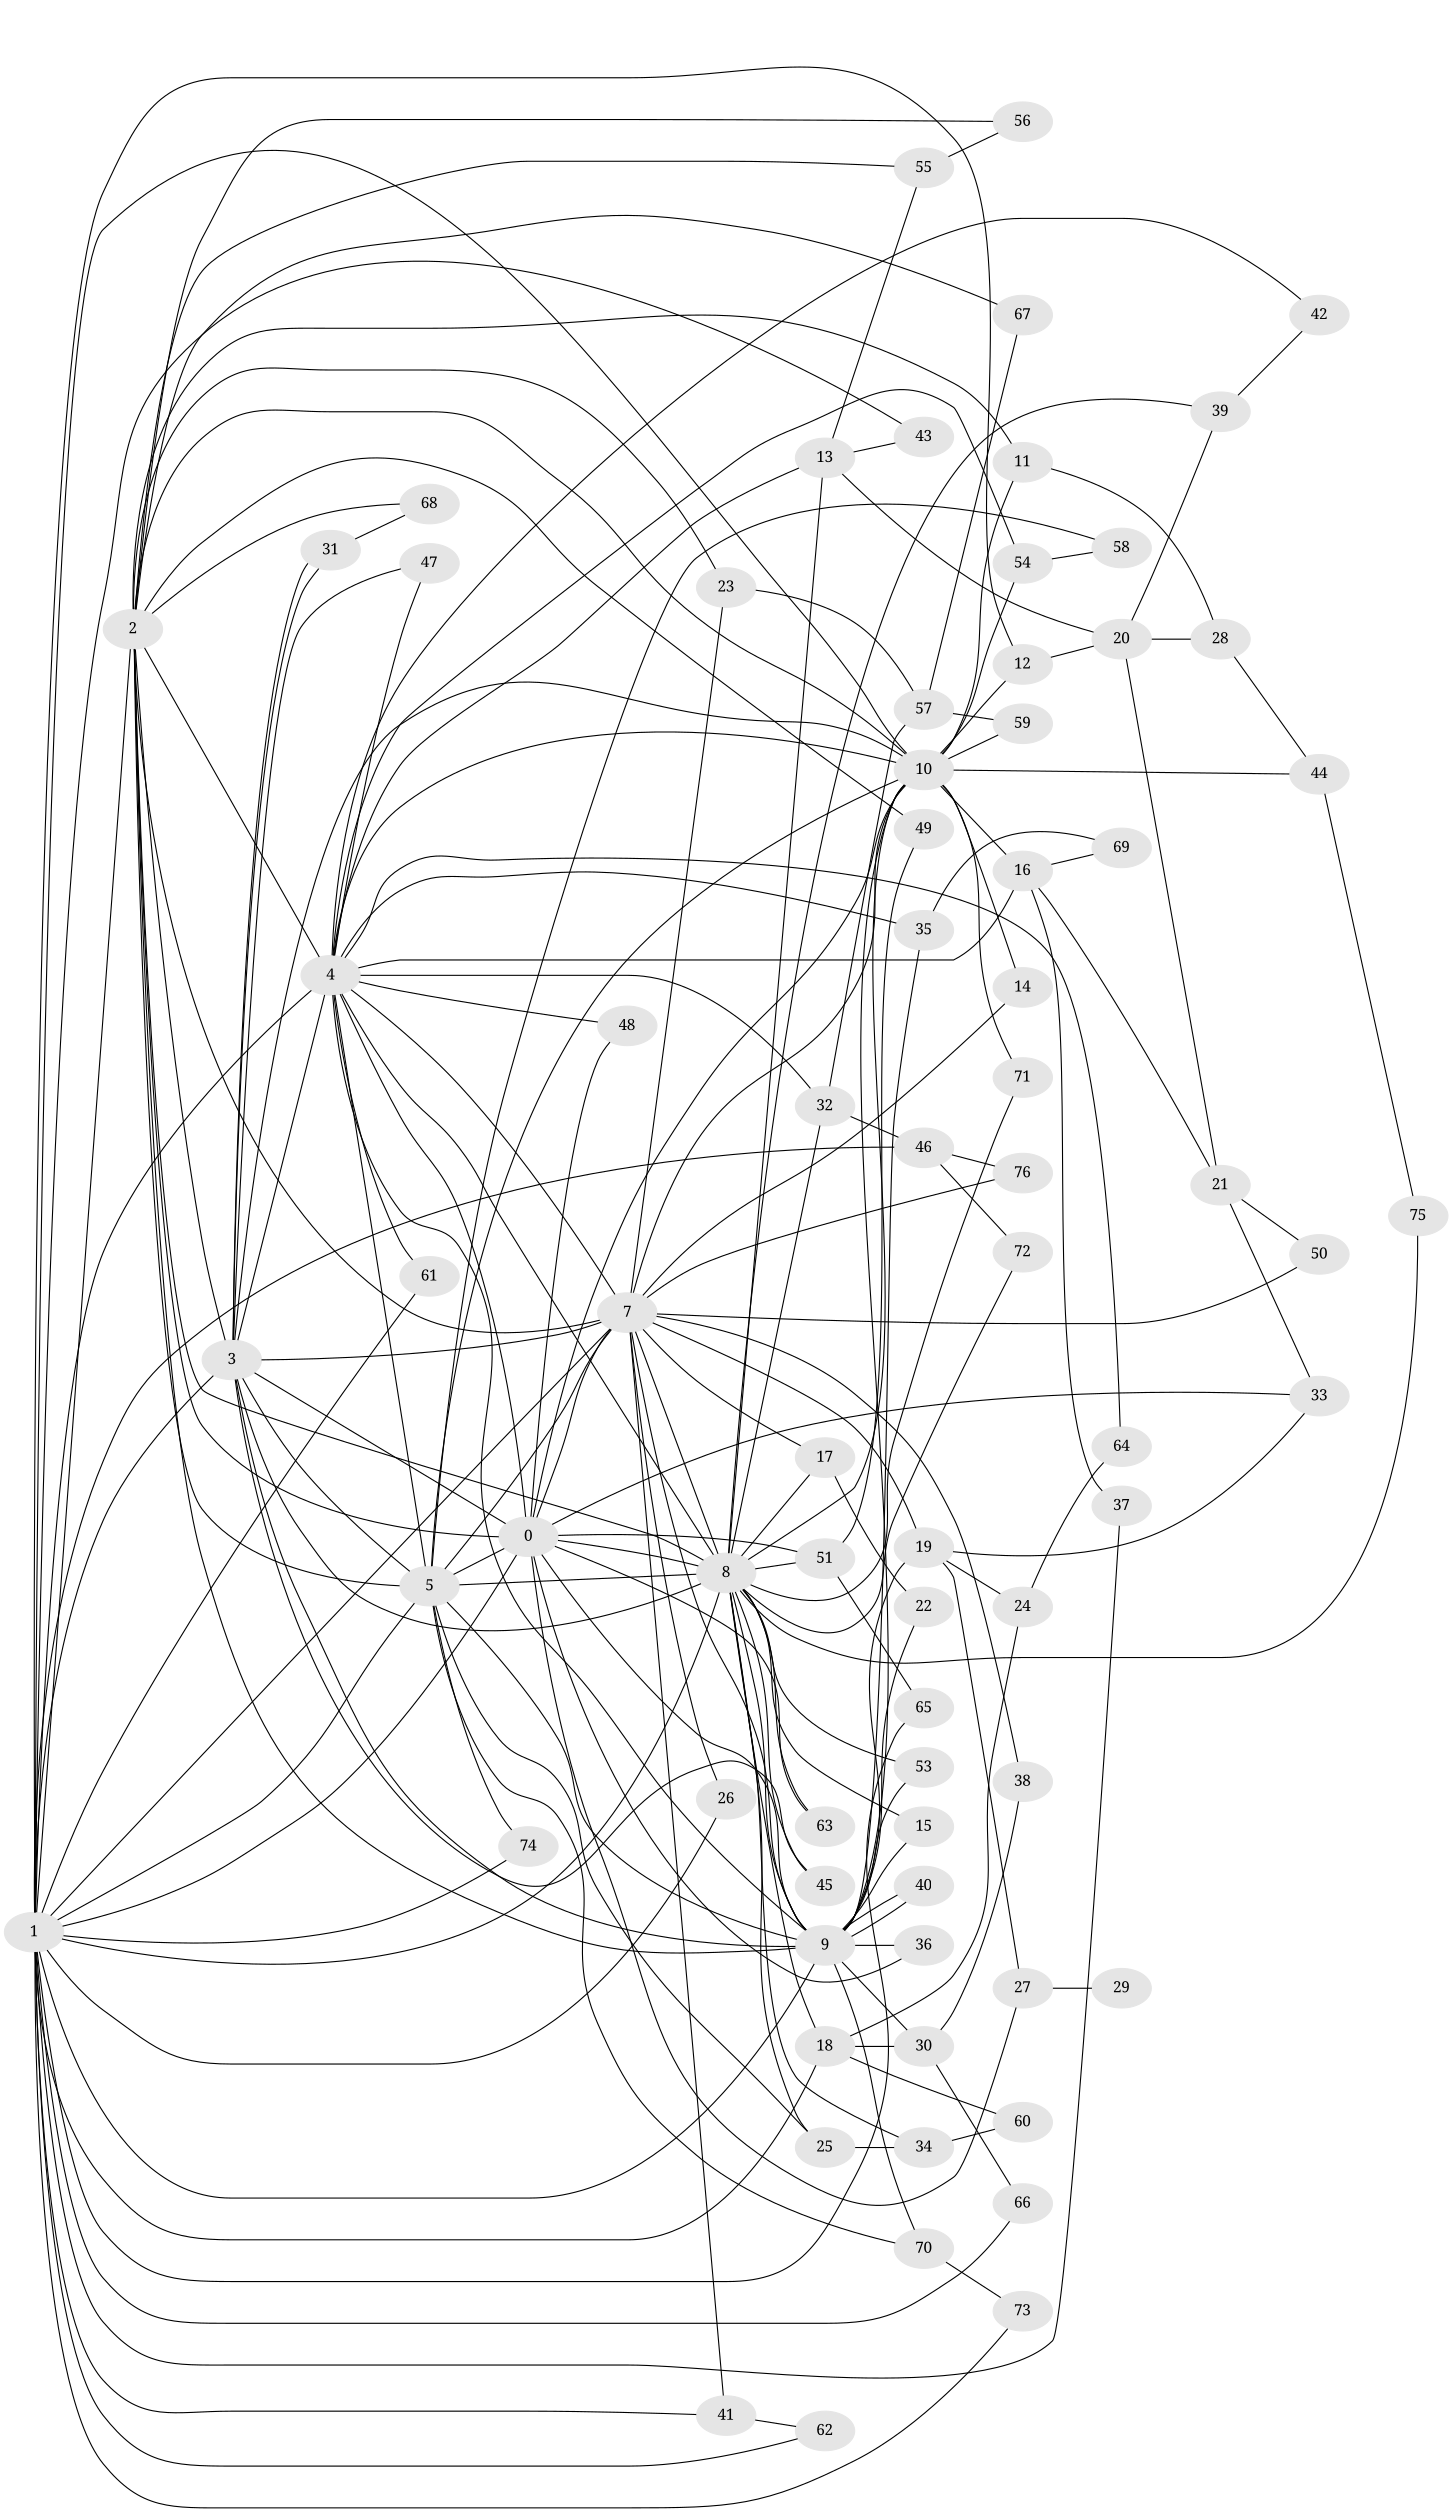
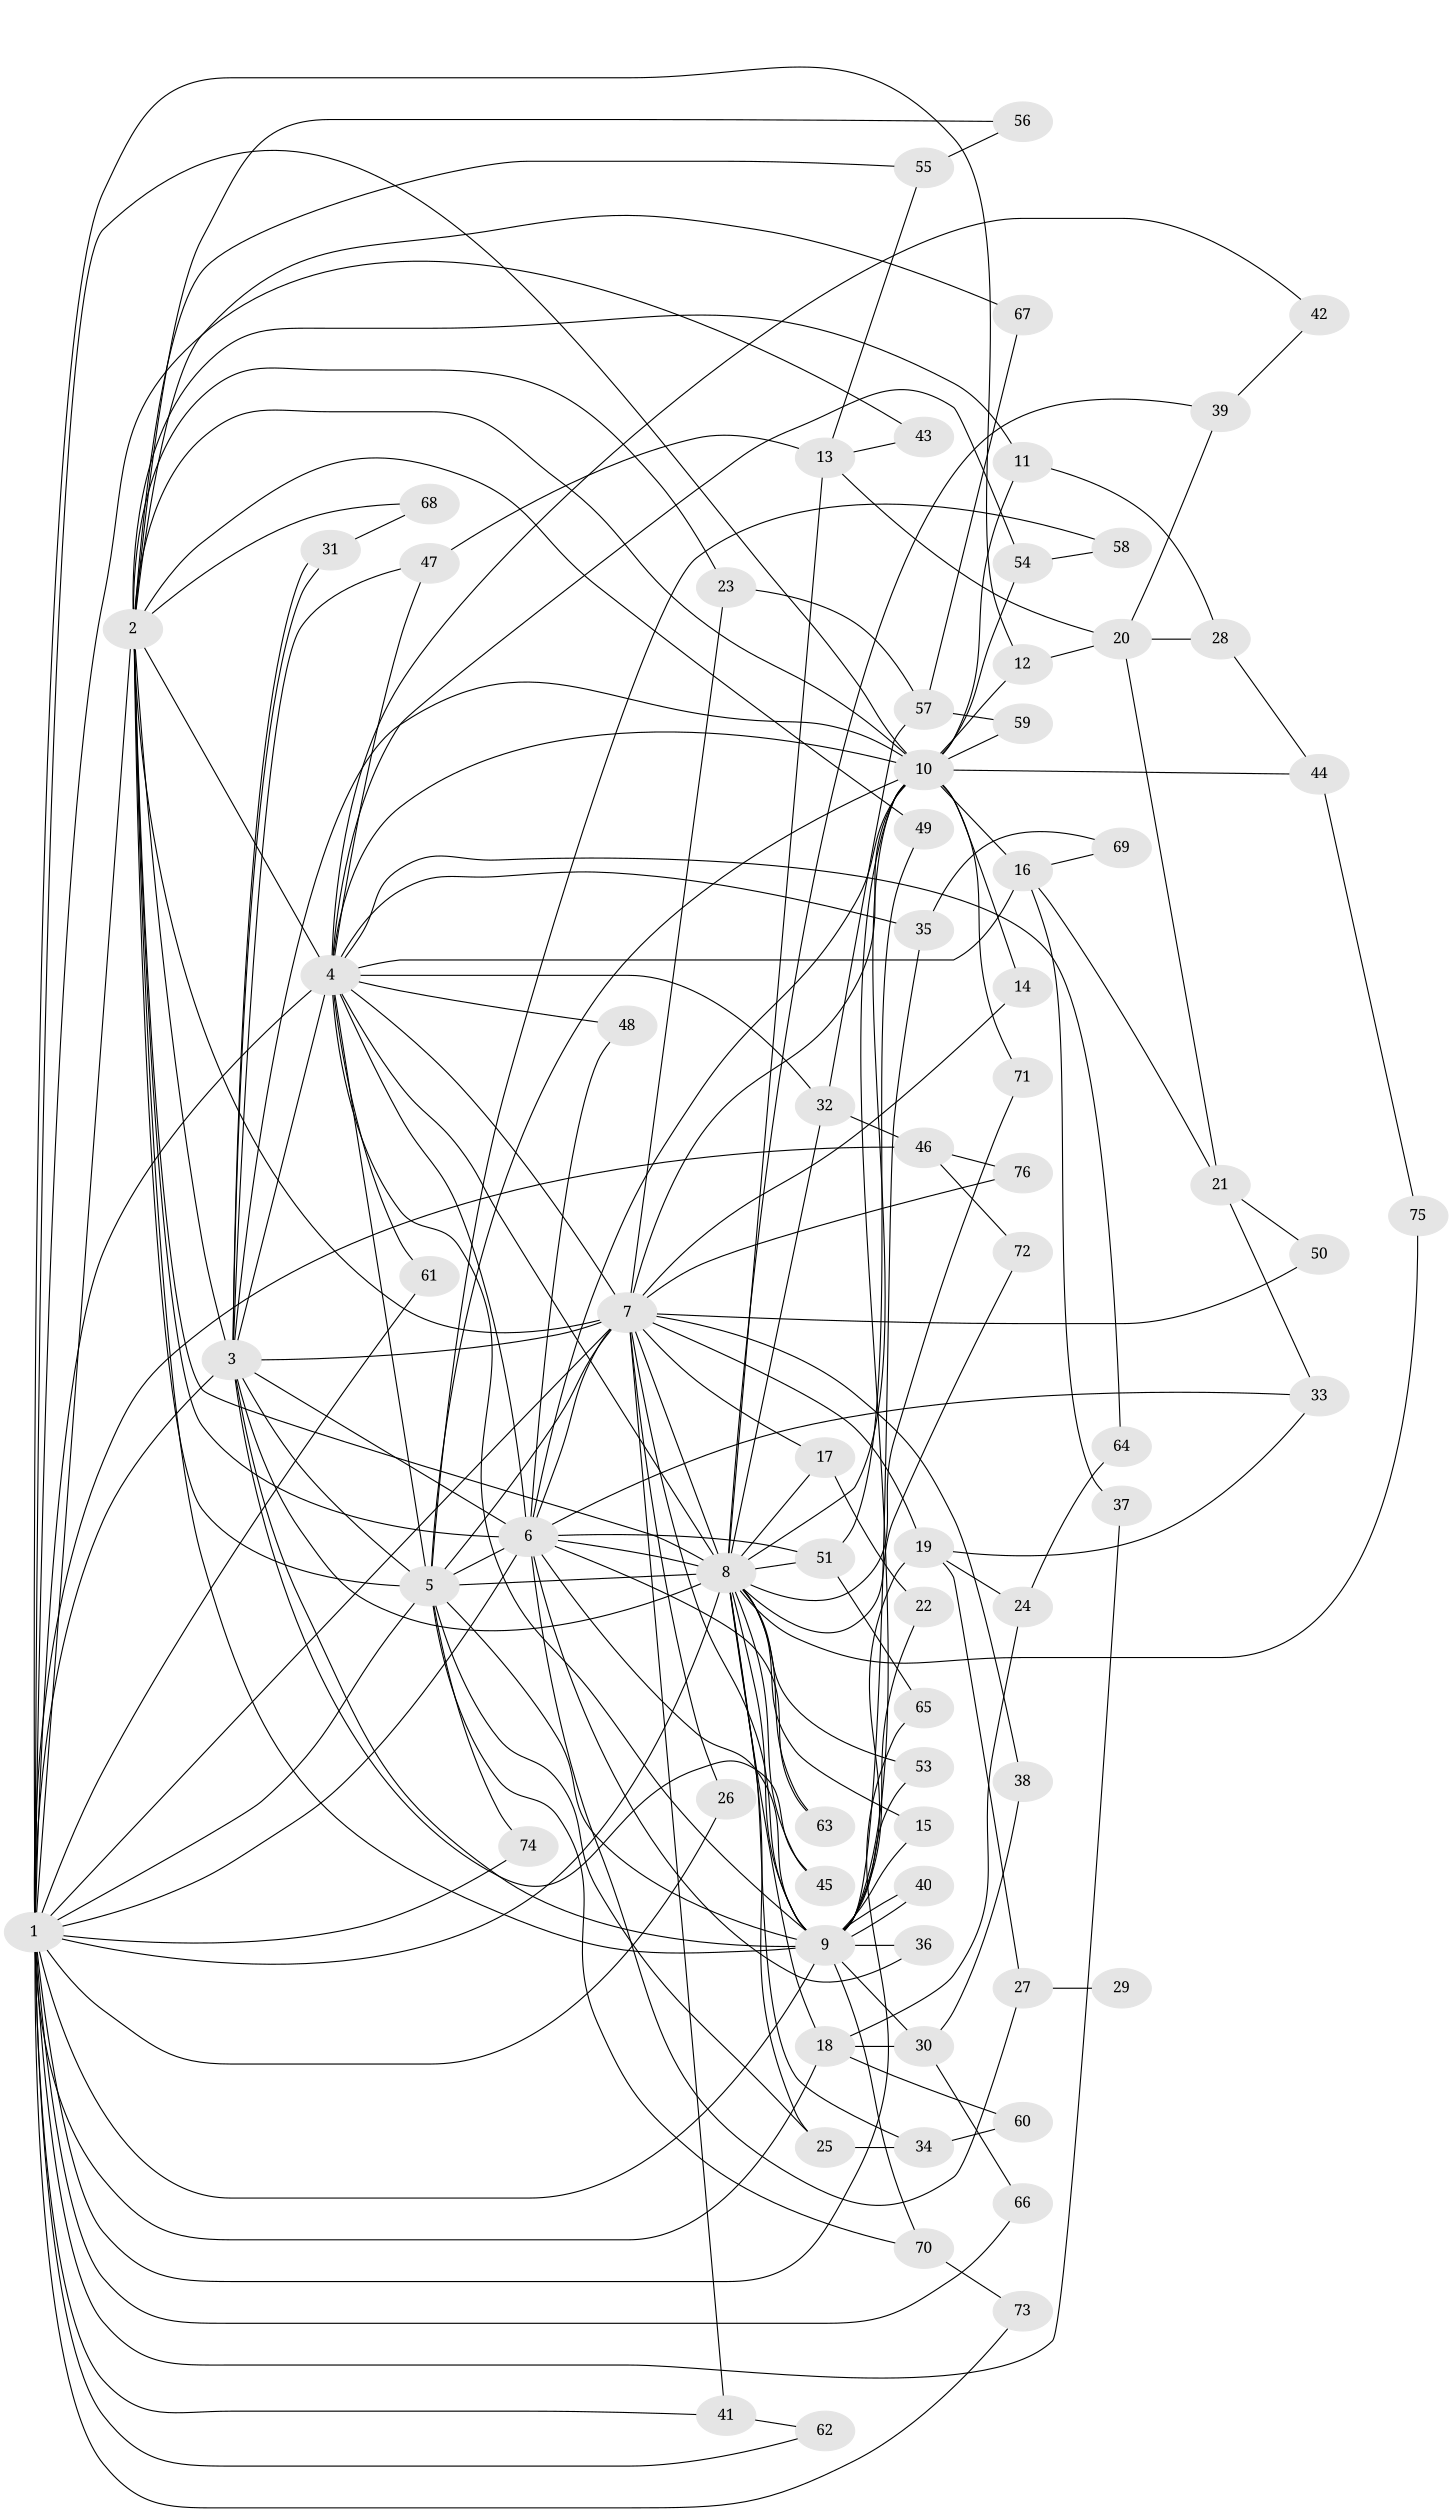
edge "13" -- "4": now "13" -- "47"
node "0": label "0" -> "6"
